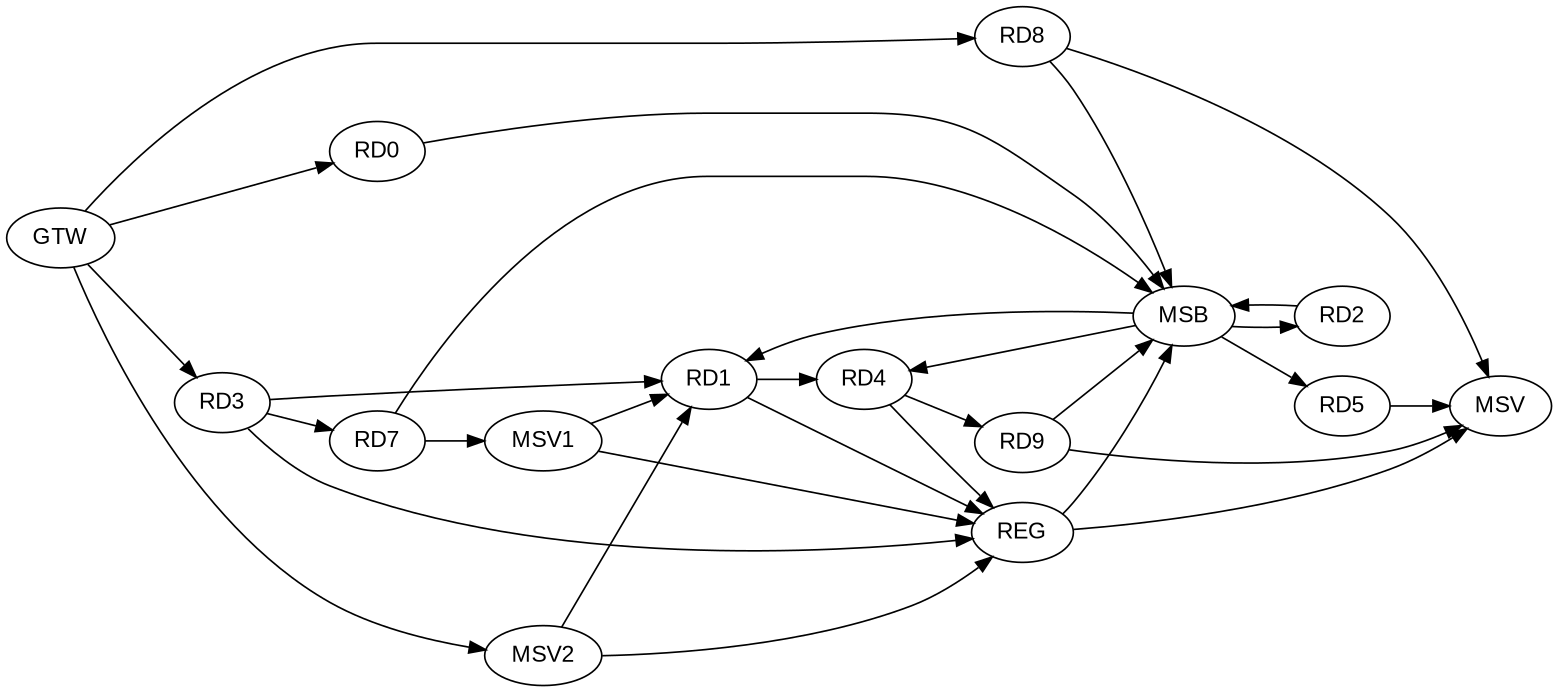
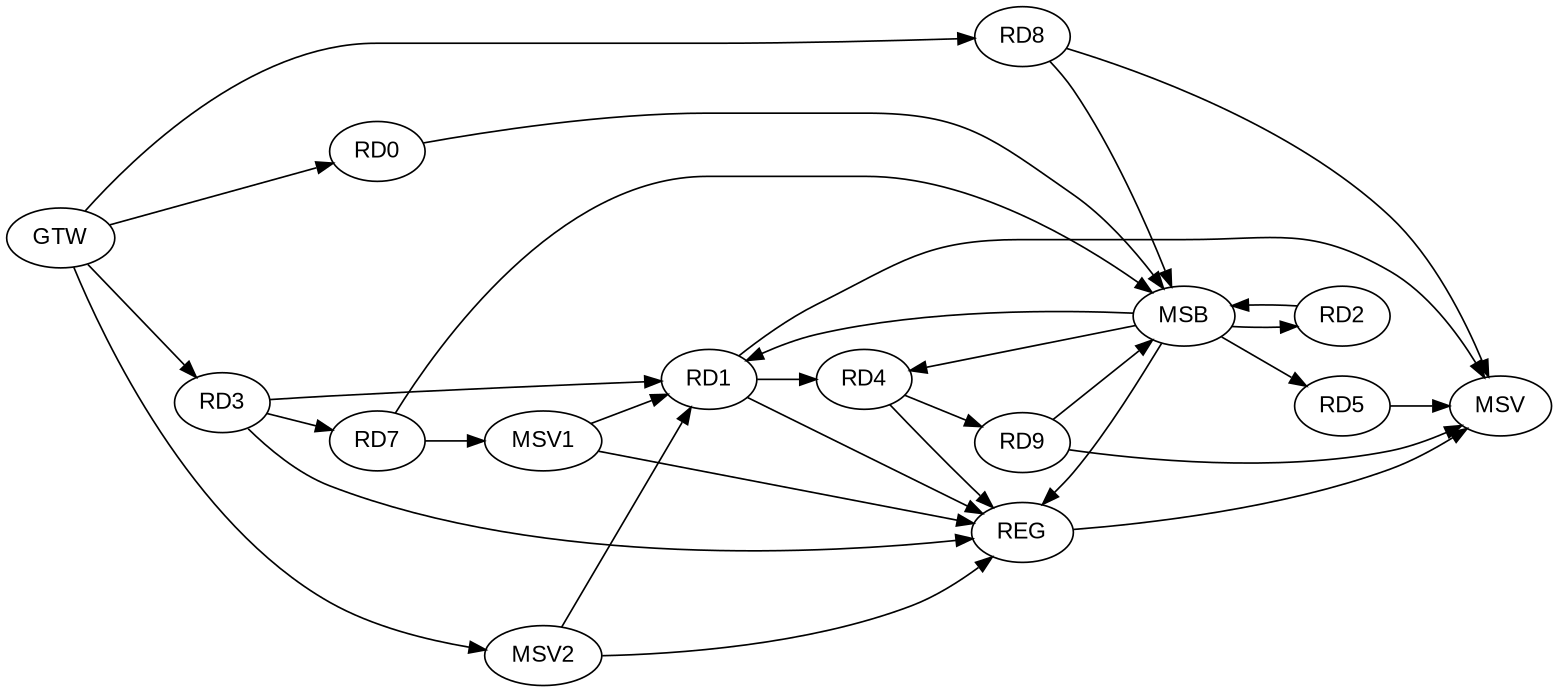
edge "RD1" -> "MSV": added
edge "REG" -> "MSB": reversed
